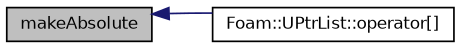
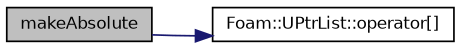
edge "Foam::UPtrList::operator[]" -> "makeAbsolute": reversed
